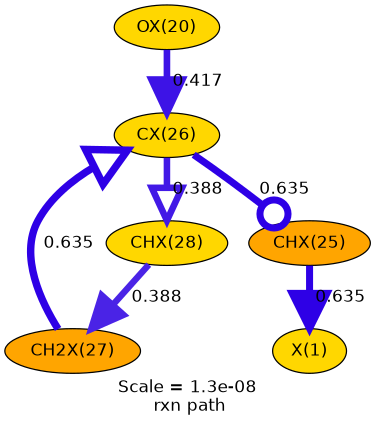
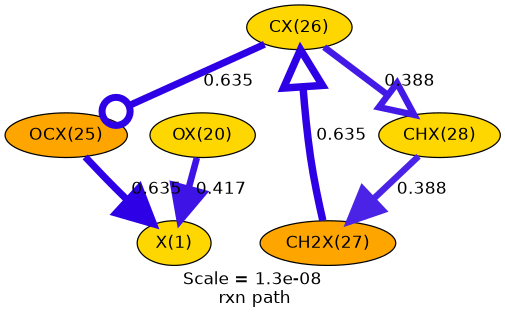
edge "OX(20)" -> "CX(26)": now "OX(20)" -> "X(1)"
node "CHX(25)": label "CHX(25)" -> "OCX(25)"
